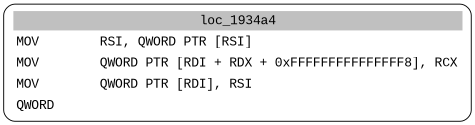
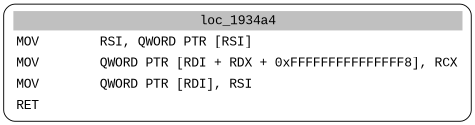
node "loc_1934a4": text "QWORD" -> "RET"
